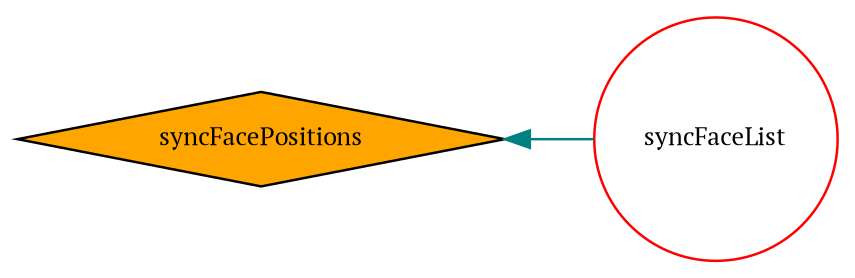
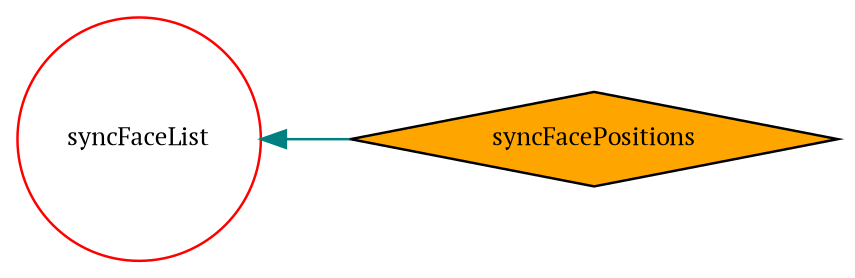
edge "syncFaceList" -> "syncFacePositions": reversed
